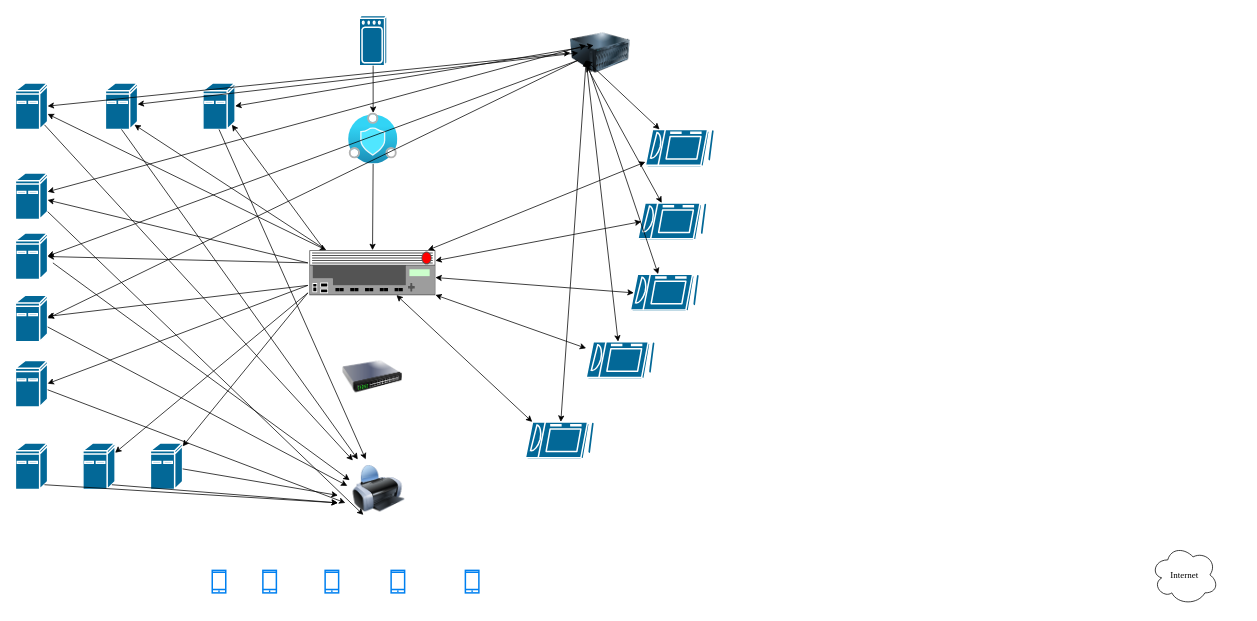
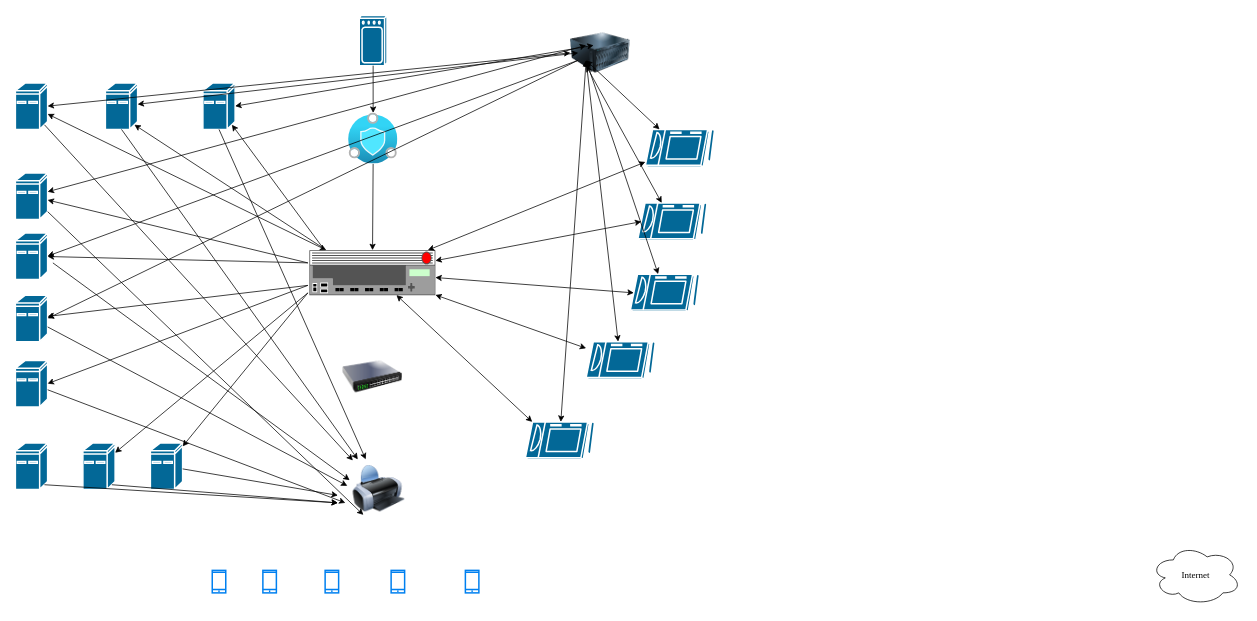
node "Internet": size 68x60 -> 90x60
